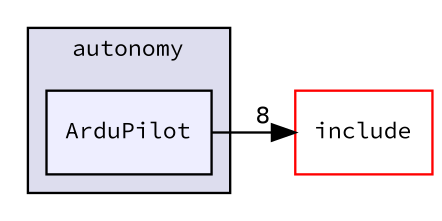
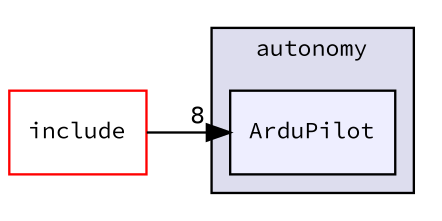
edge "ArduPilot" -> "include": reversed
